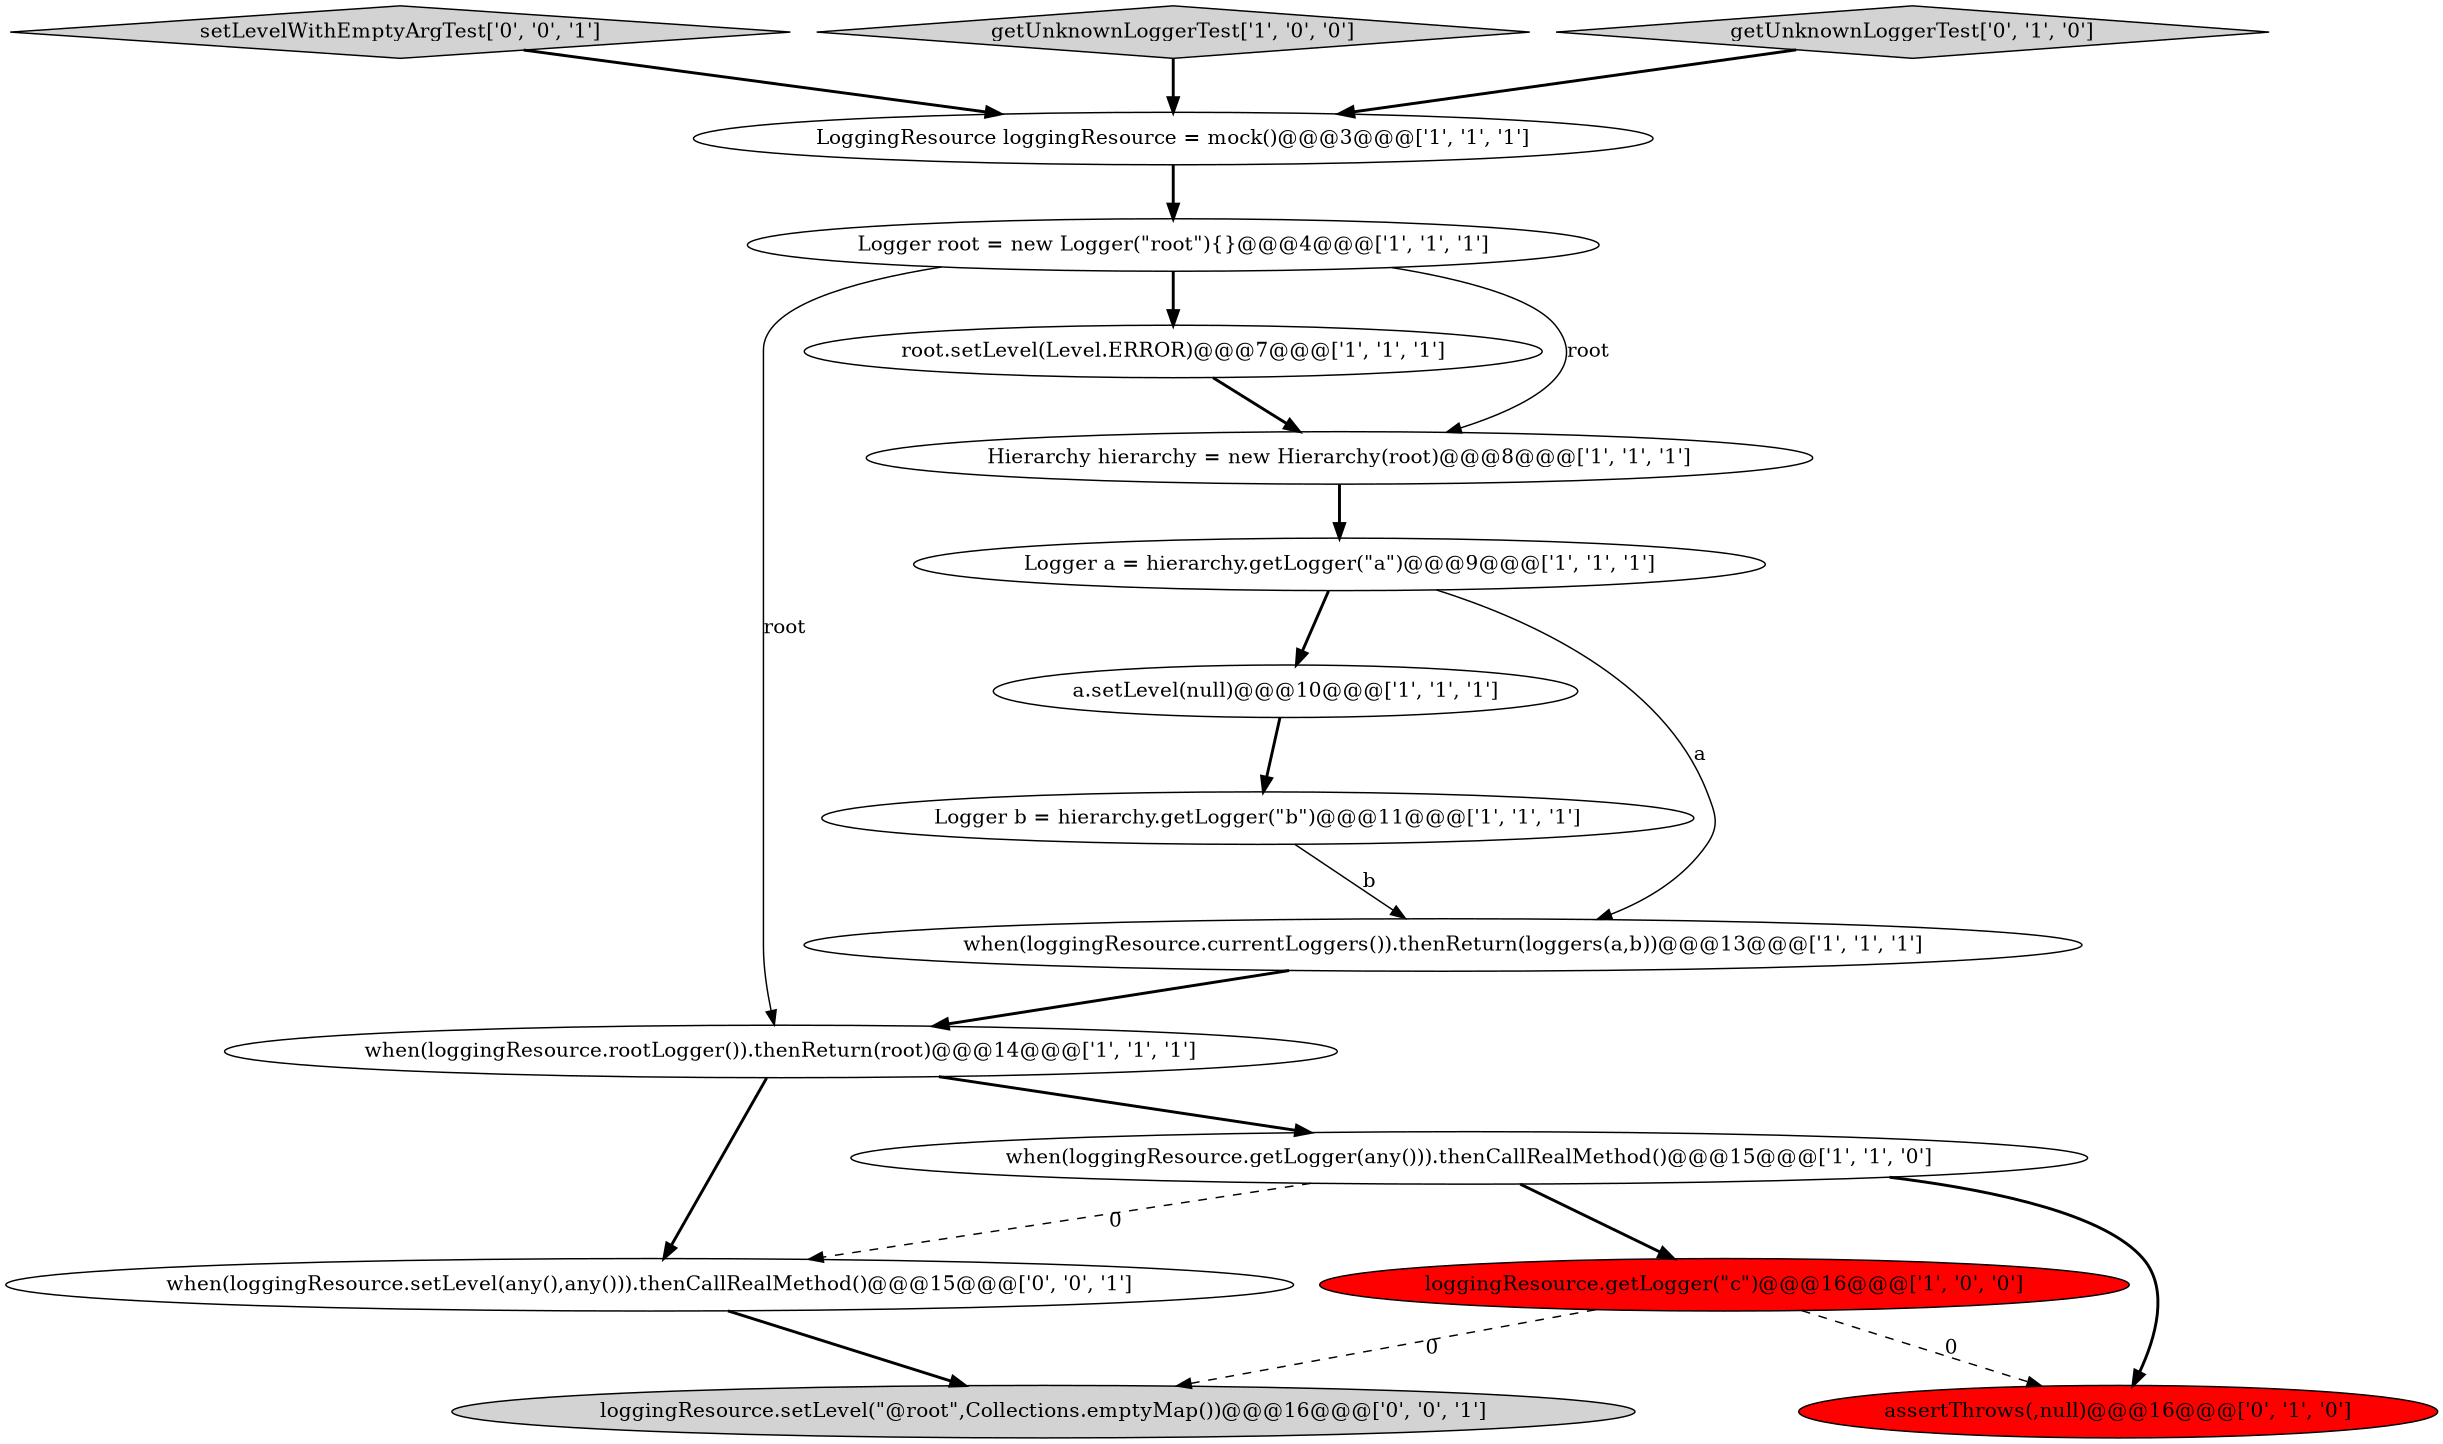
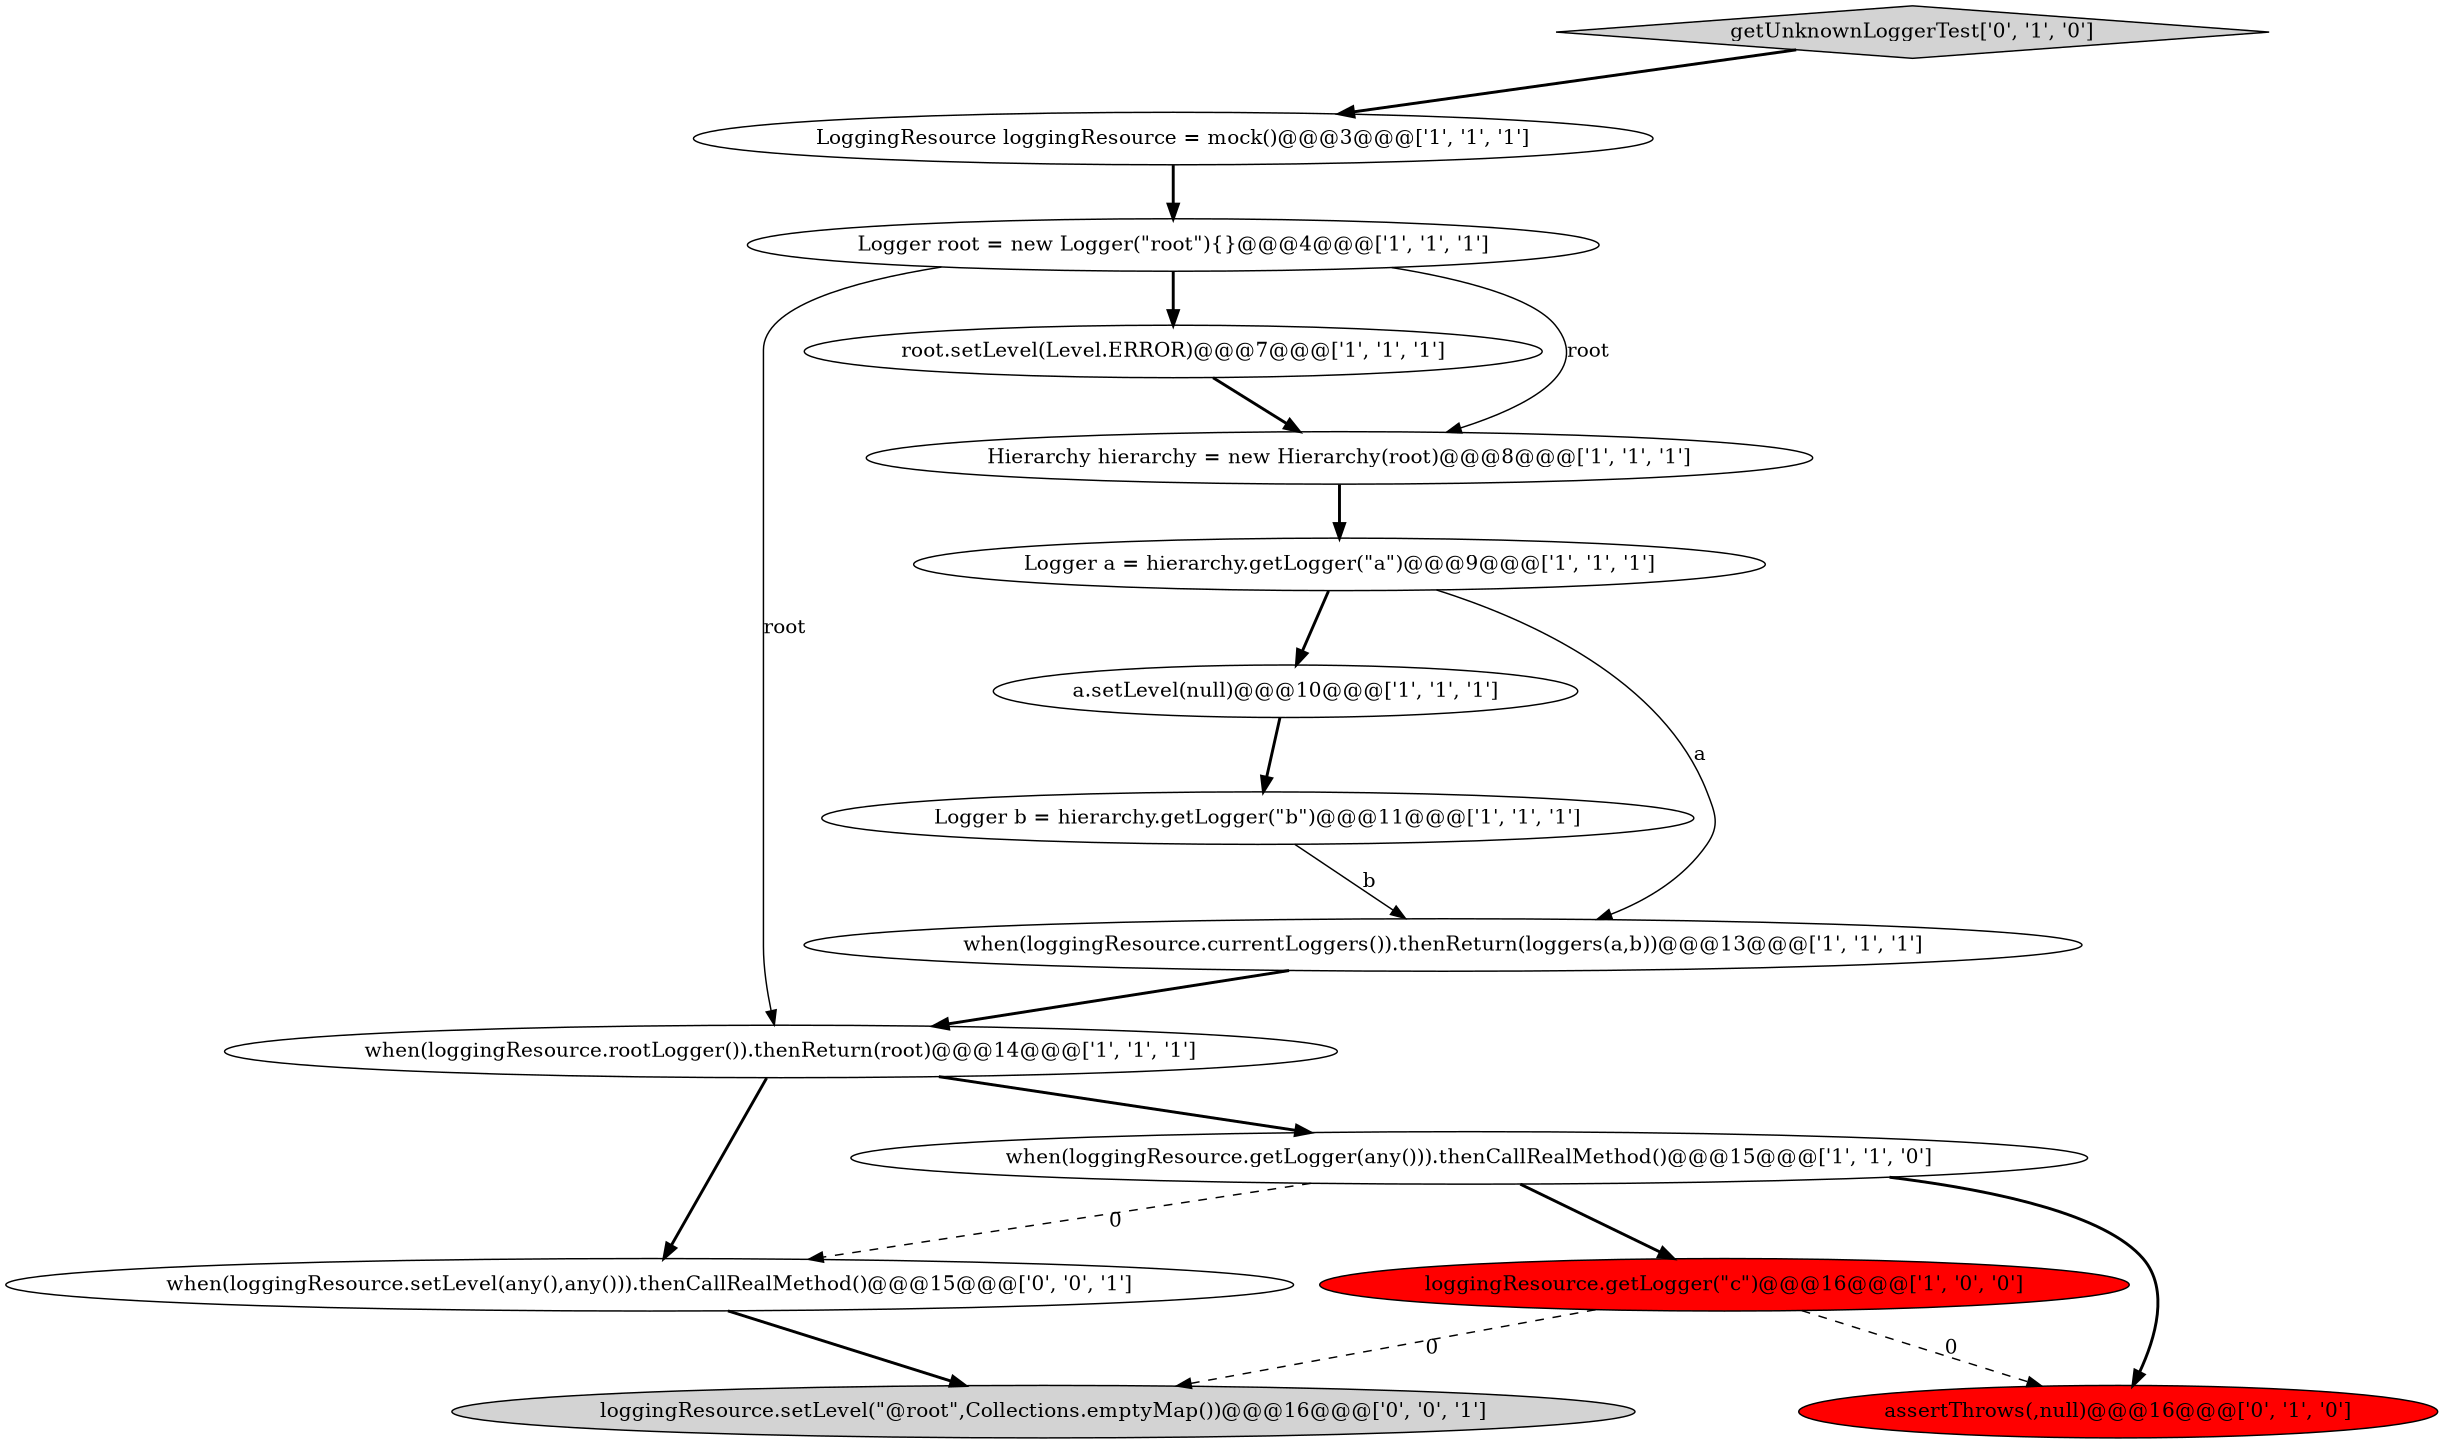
node "setLevelWithEmptyArgTest['0', '0', '1']": removed
node "getUnknownLoggerTest['1', '0', '0']": removed
